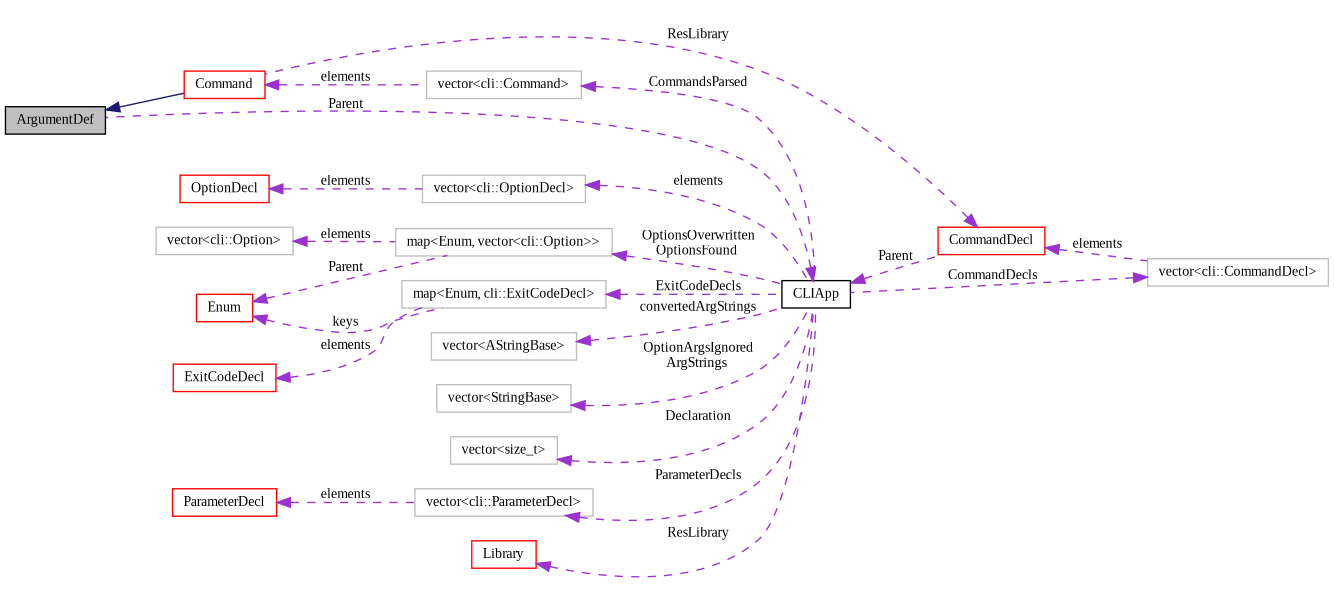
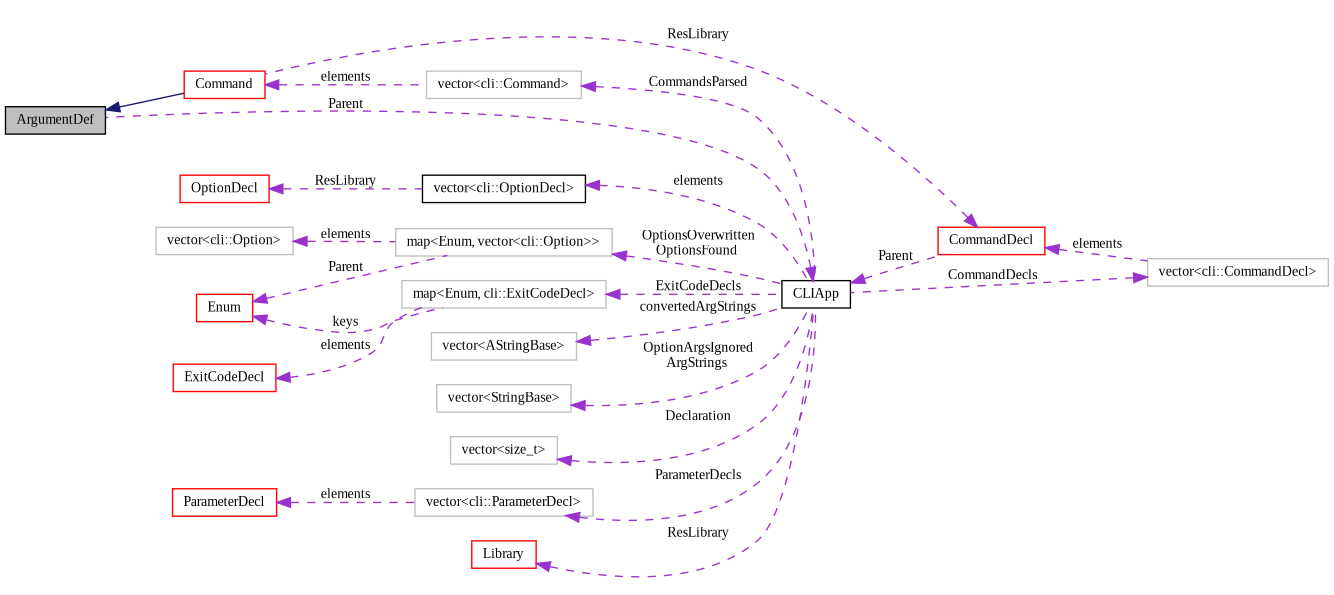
edge "vector<cli::OptionDecl>" -> "OptionDecl": label " elements" -> " ResLibrary"
node "vector<cli::OptionDecl>": color grey75 -> black
